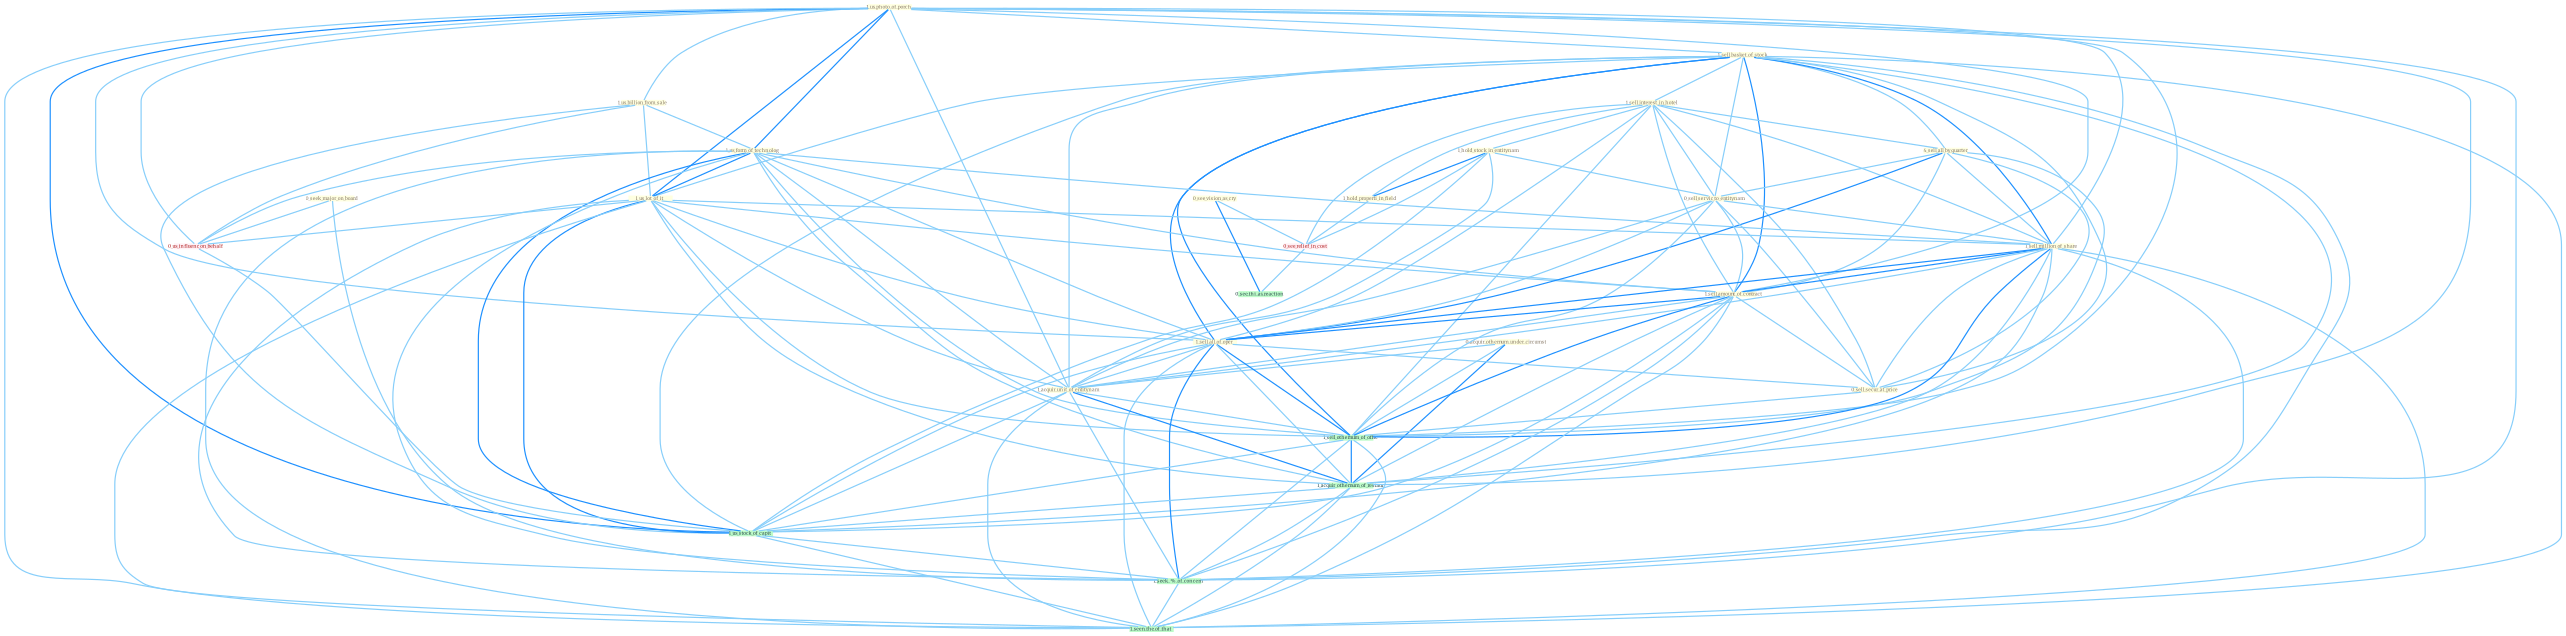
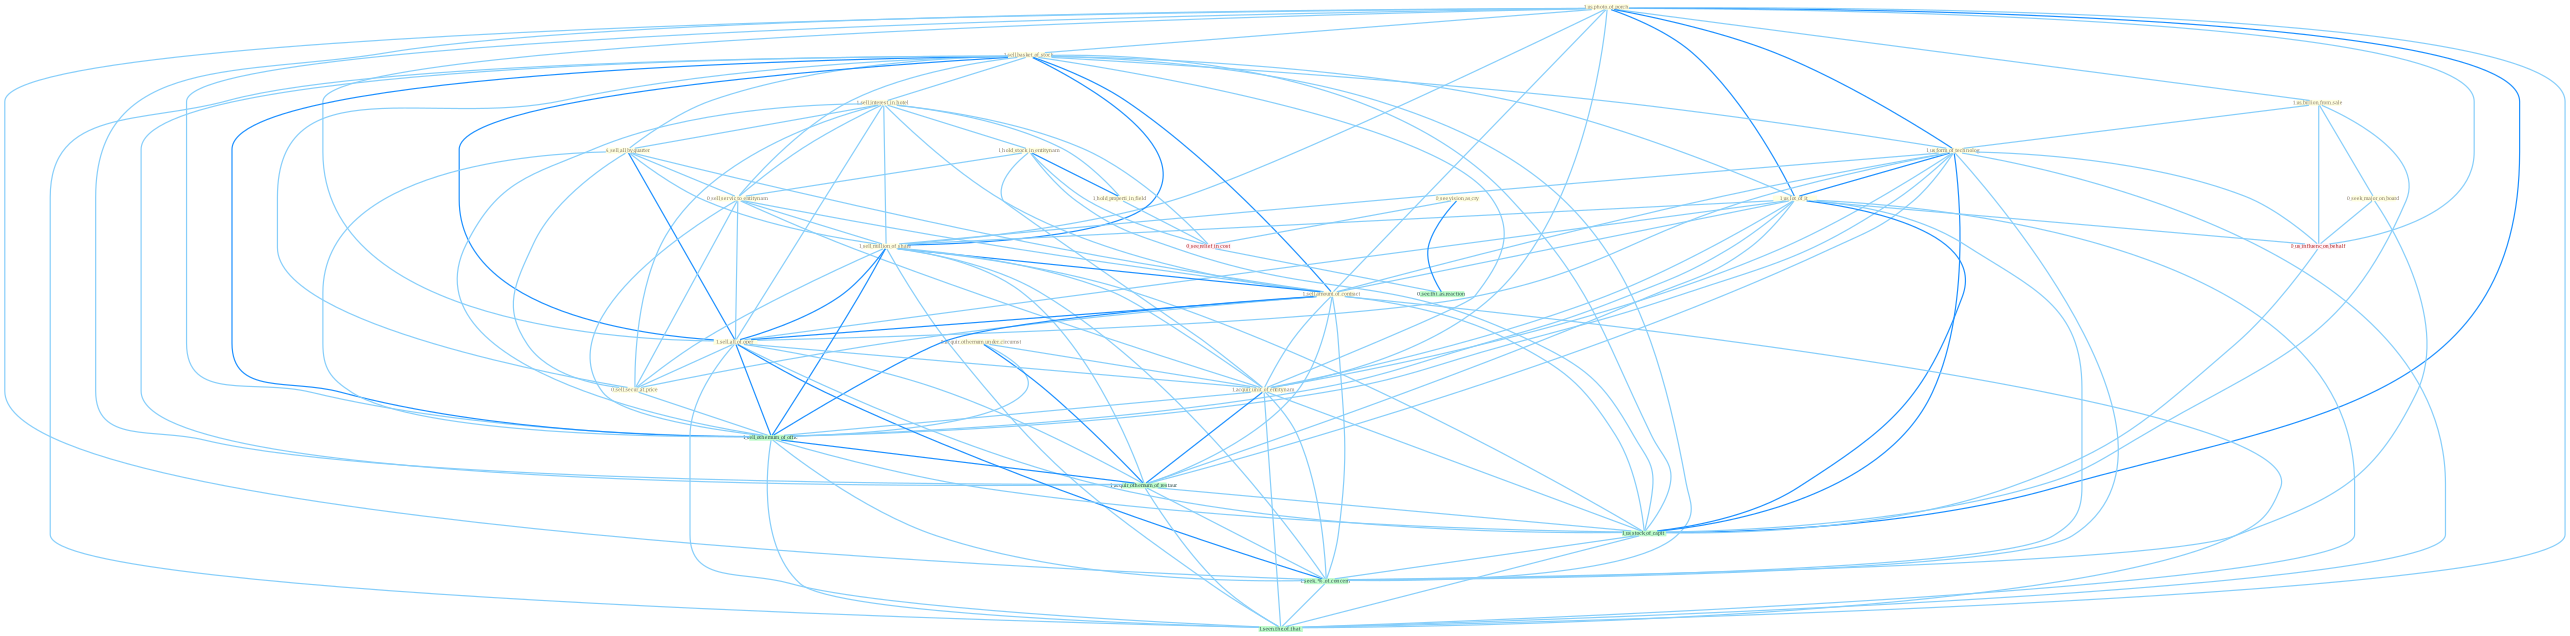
edge "1_sell_basket_of_stock" -- "1_us_form_of_technolog": added
edge "1_us_billion_from_sale" -- "1_us_lot_of_it": now "1_us_billion_from_sale" -- "0_seek_major_on_board"
